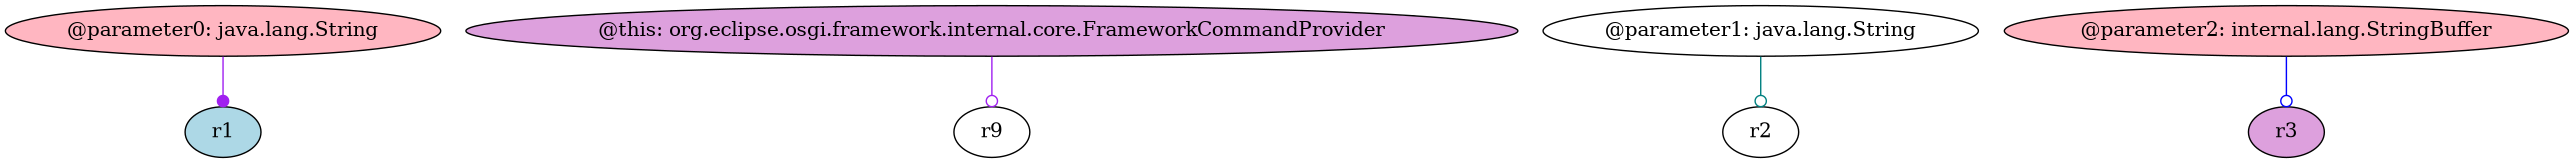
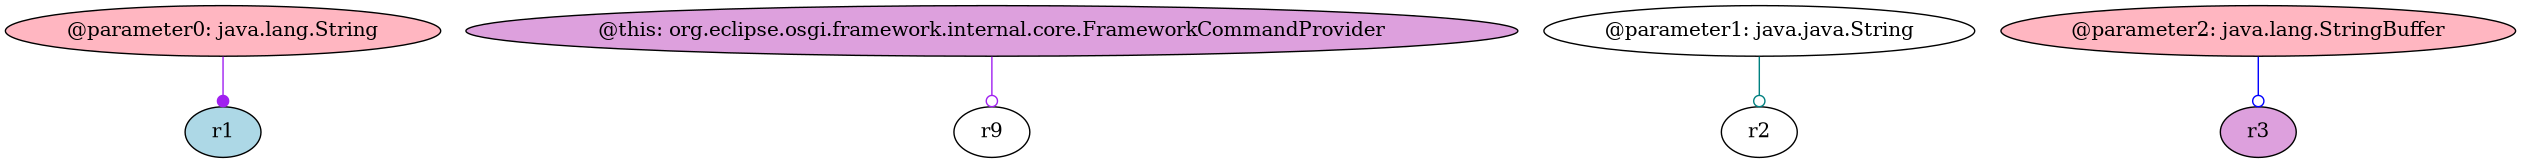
node "@parameter1: java.lang.String": label "@parameter1: java.lang.String" -> "@parameter1: java.java.String"
node "@parameter2: internal.lang.StringBuffer": label "@parameter2: internal.lang.StringBuffer" -> "@parameter2: java.lang.StringBuffer"
